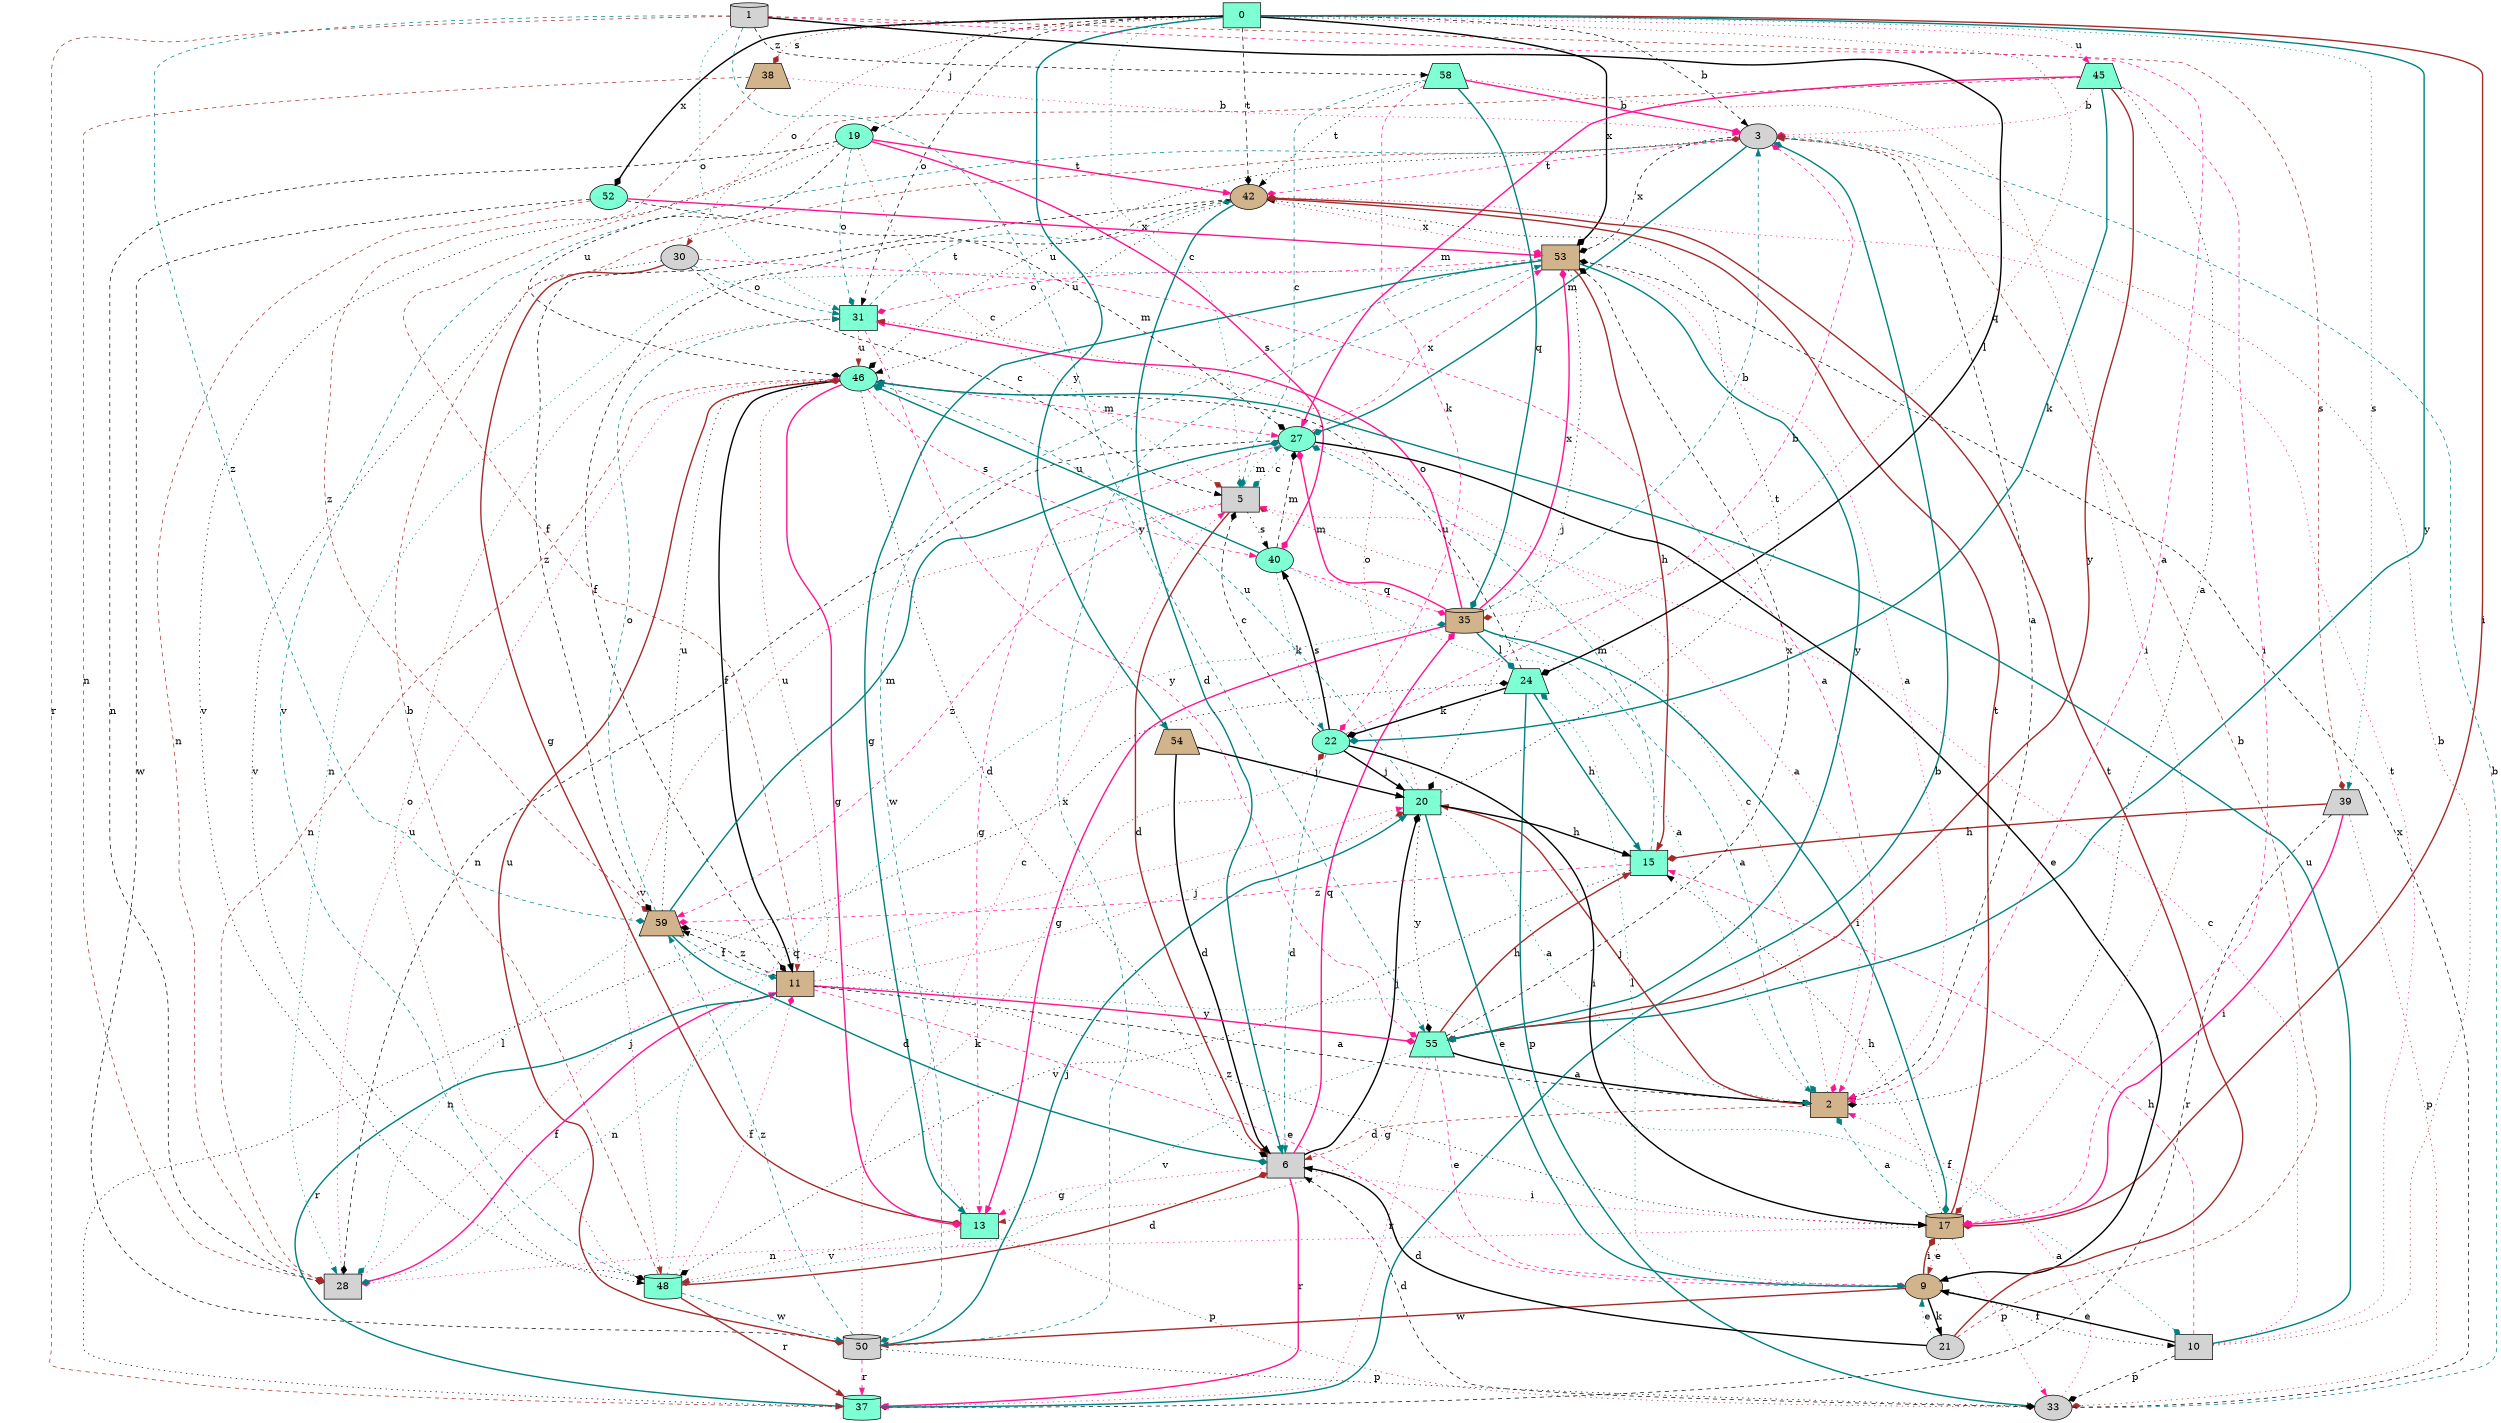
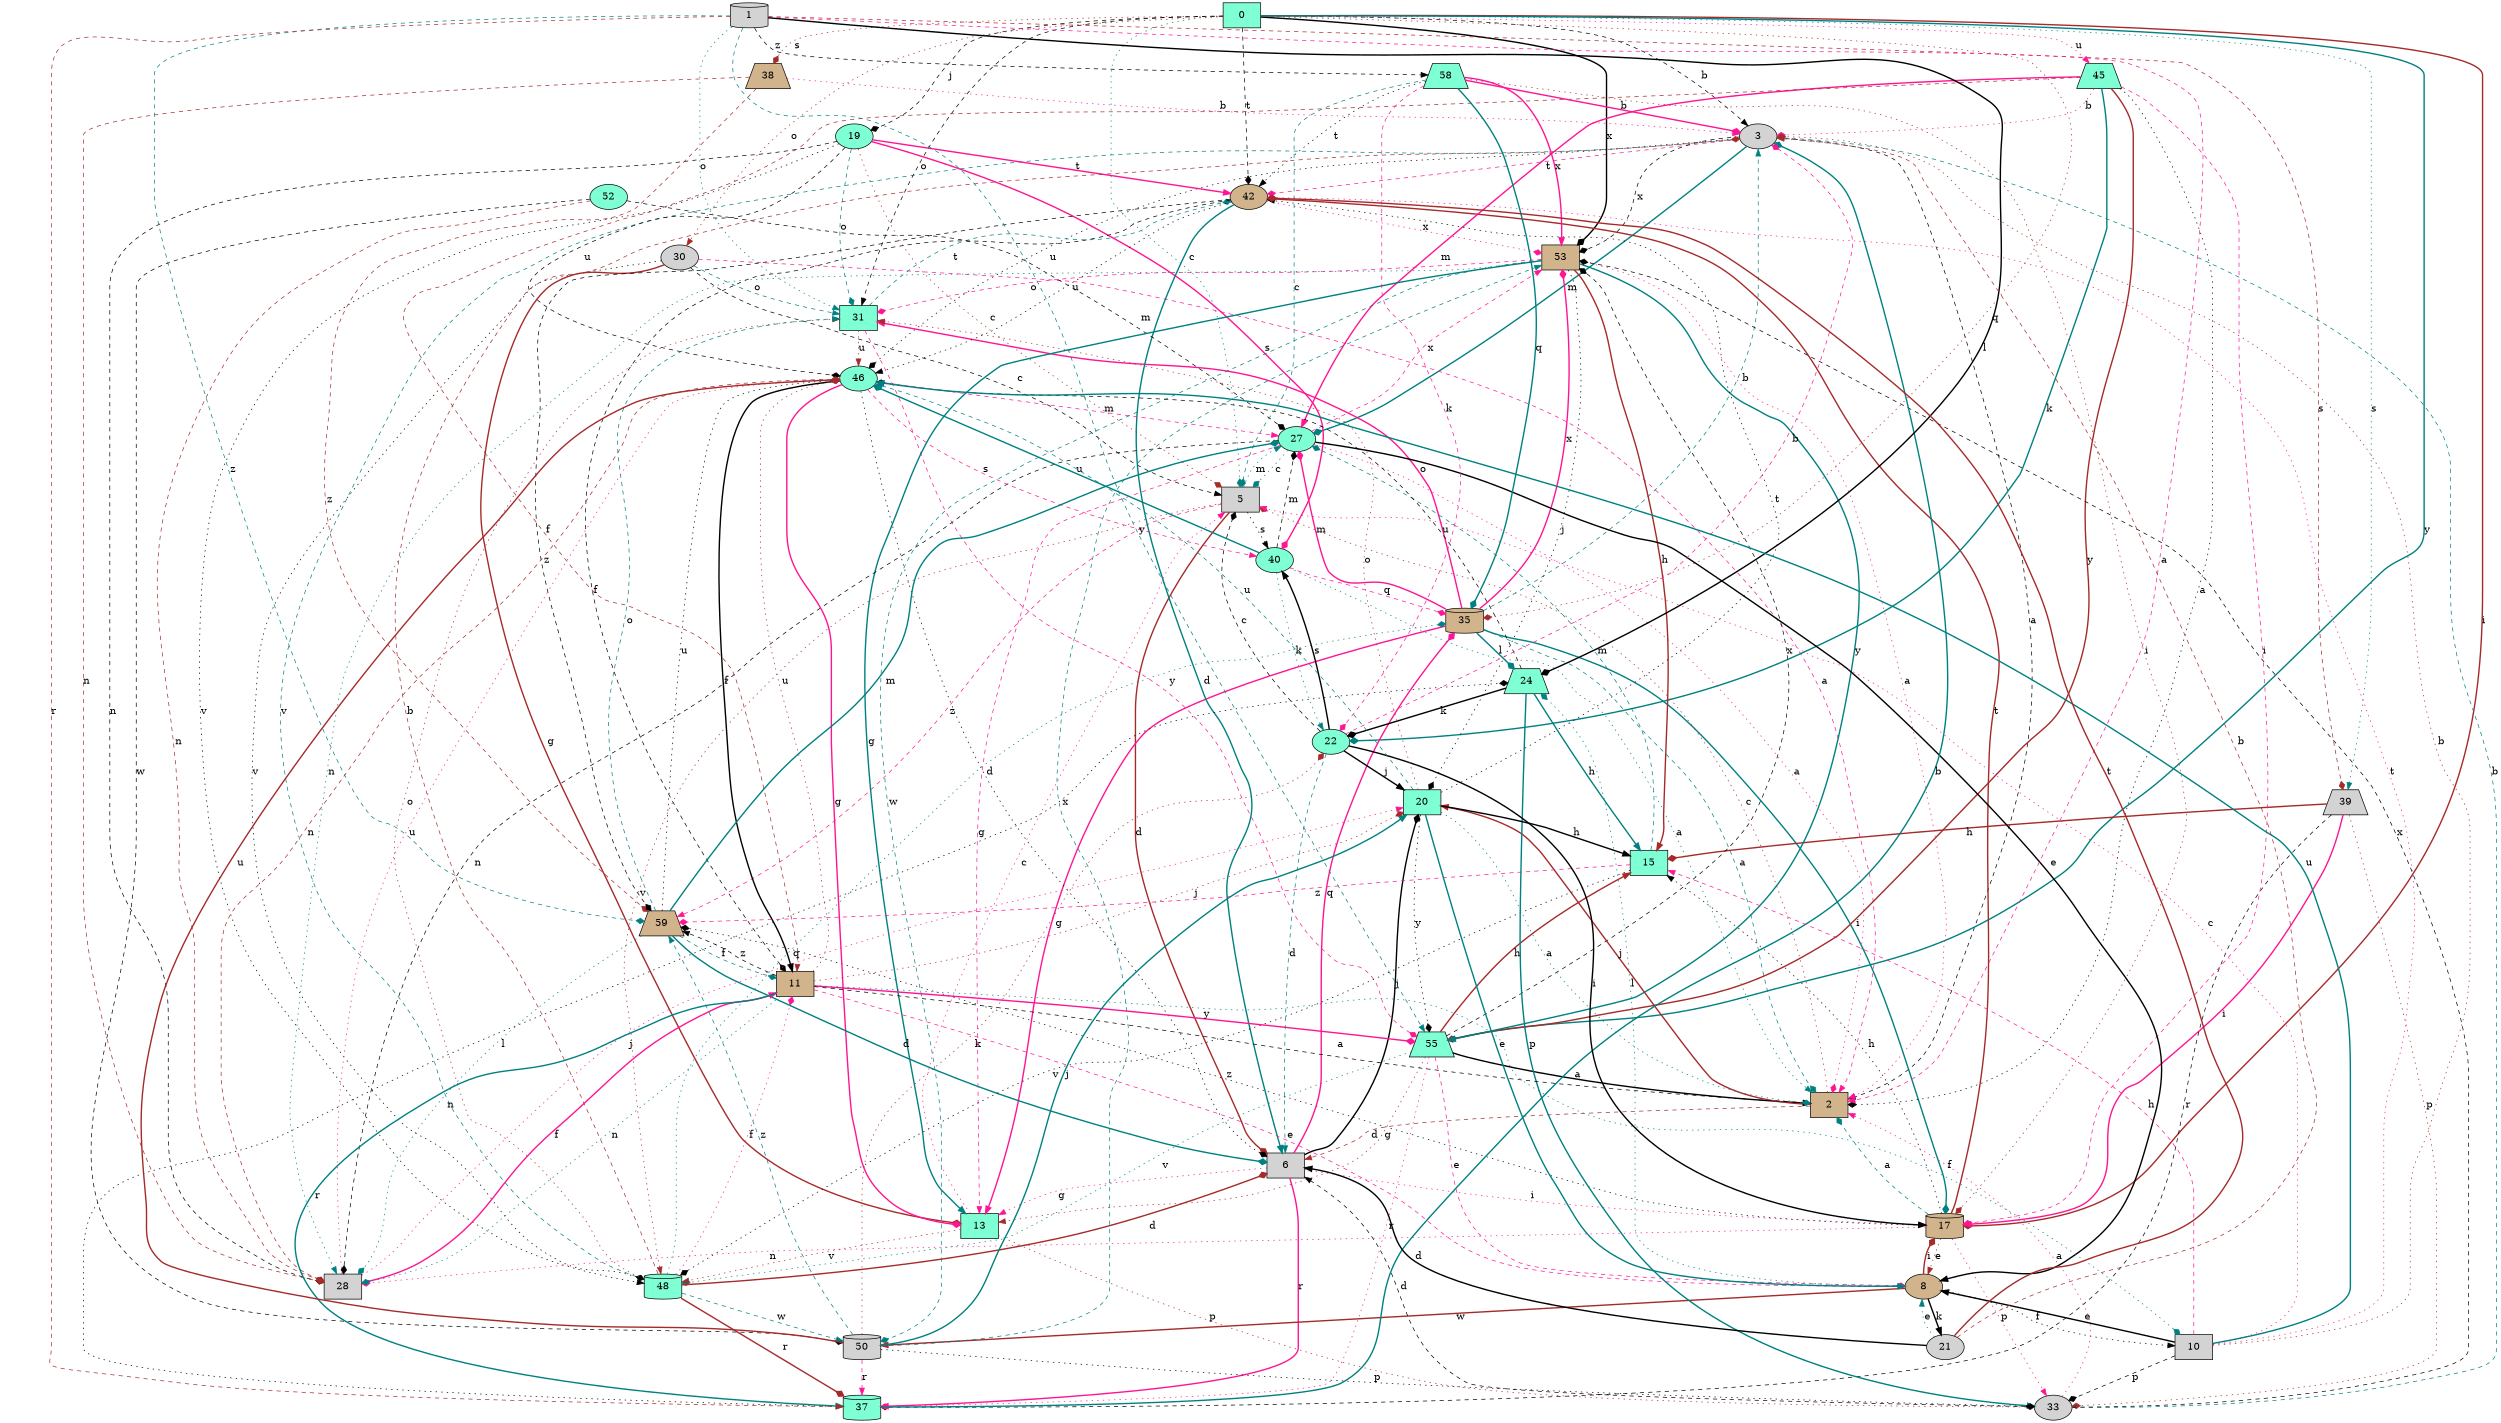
edge "0" -> "52": removed, label "x"
edge "52" -> "53": now "58" -> "53"
node "54": removed
edge "46" -> "50": reversed
node "9": label "9" -> "8"
edge "48" -> "37": arrowhead normal -> diamond
